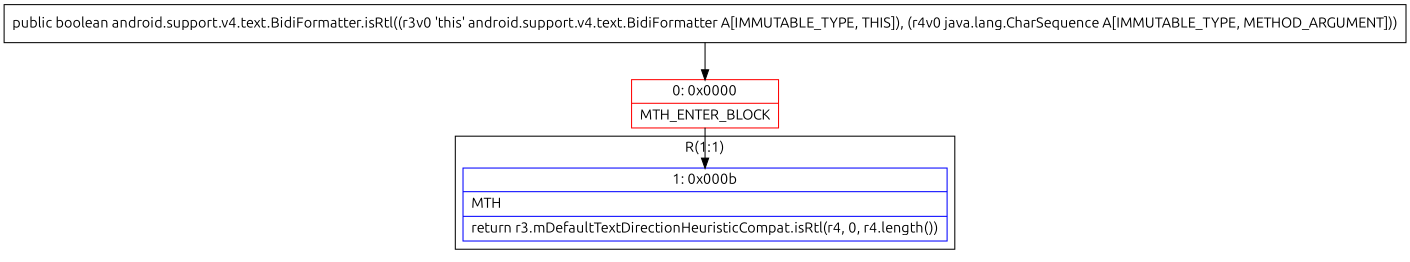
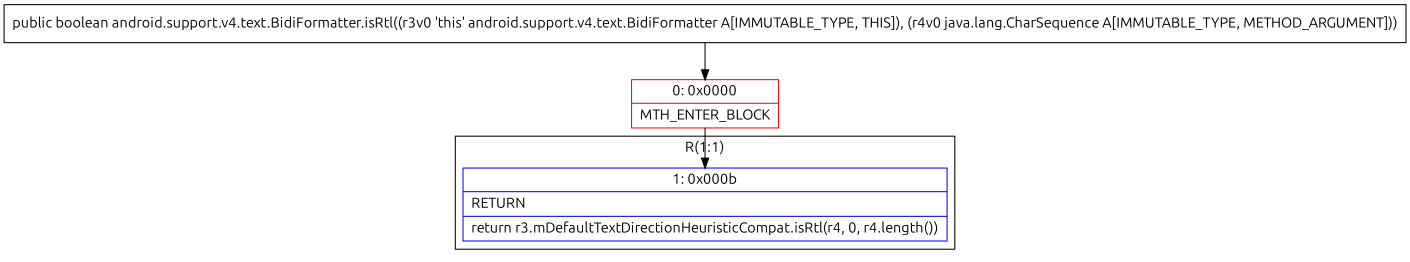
node "1: 0x000b": text "MTH" -> "RETURN"
